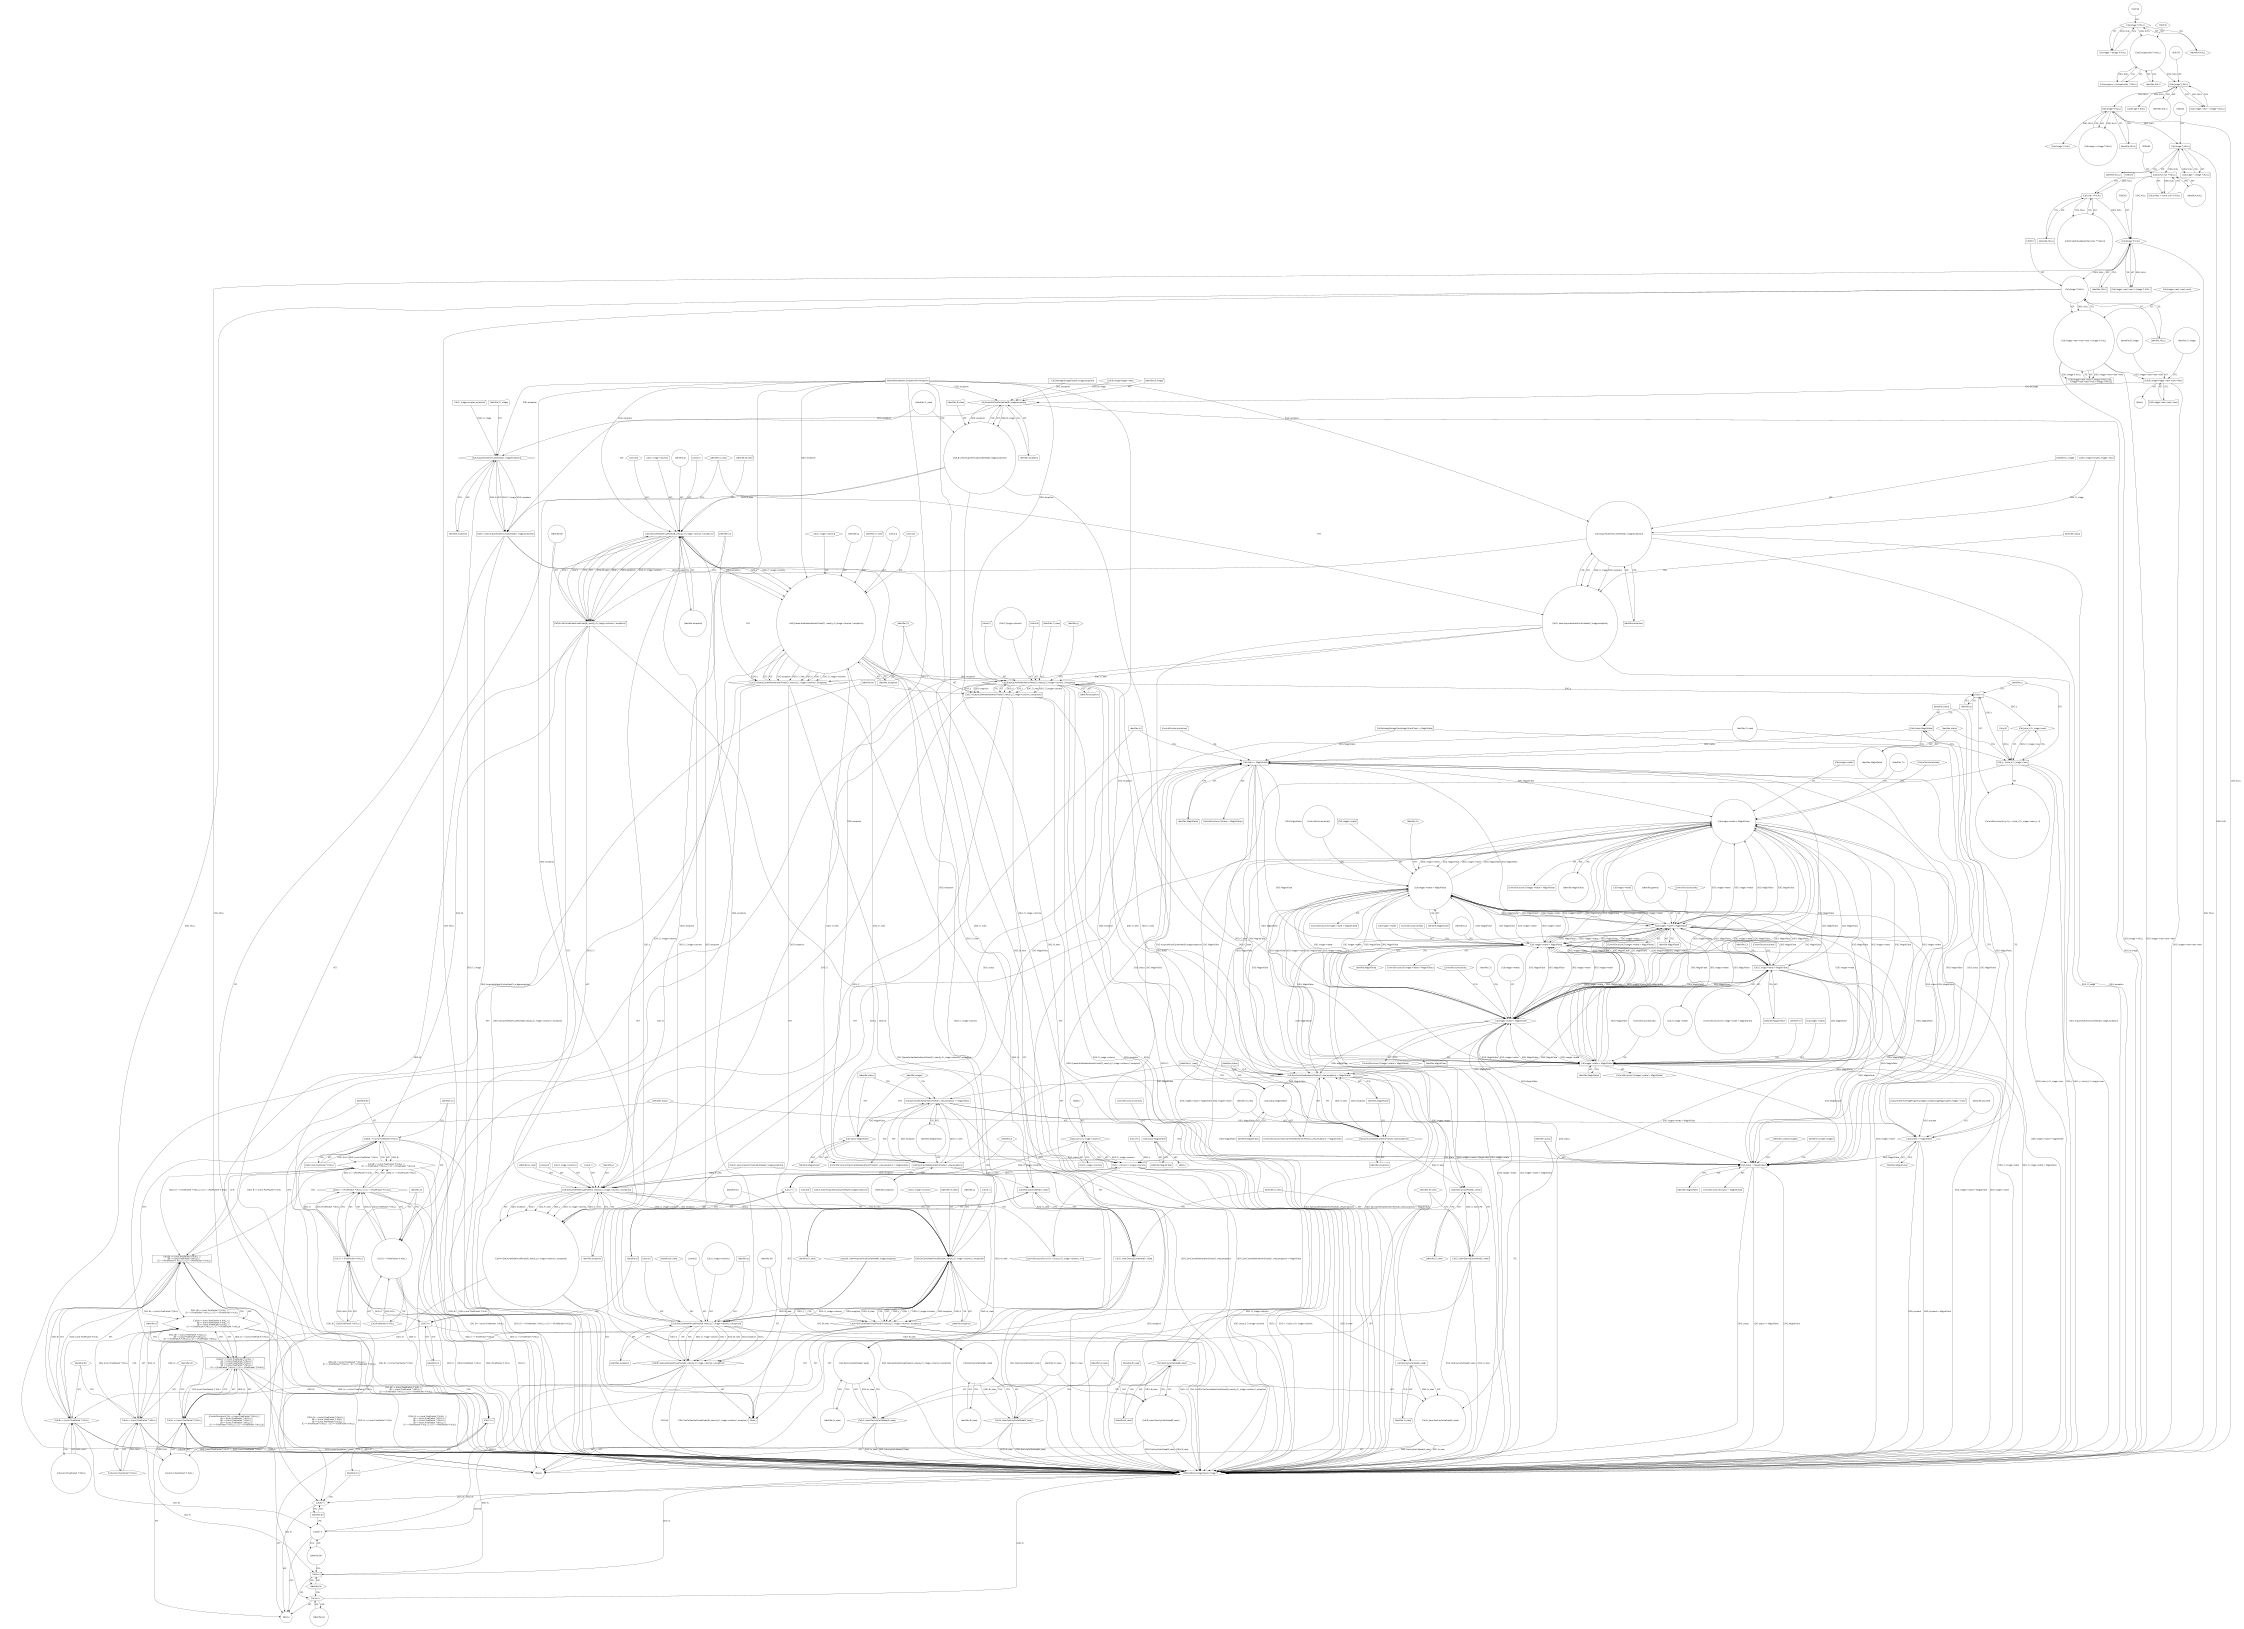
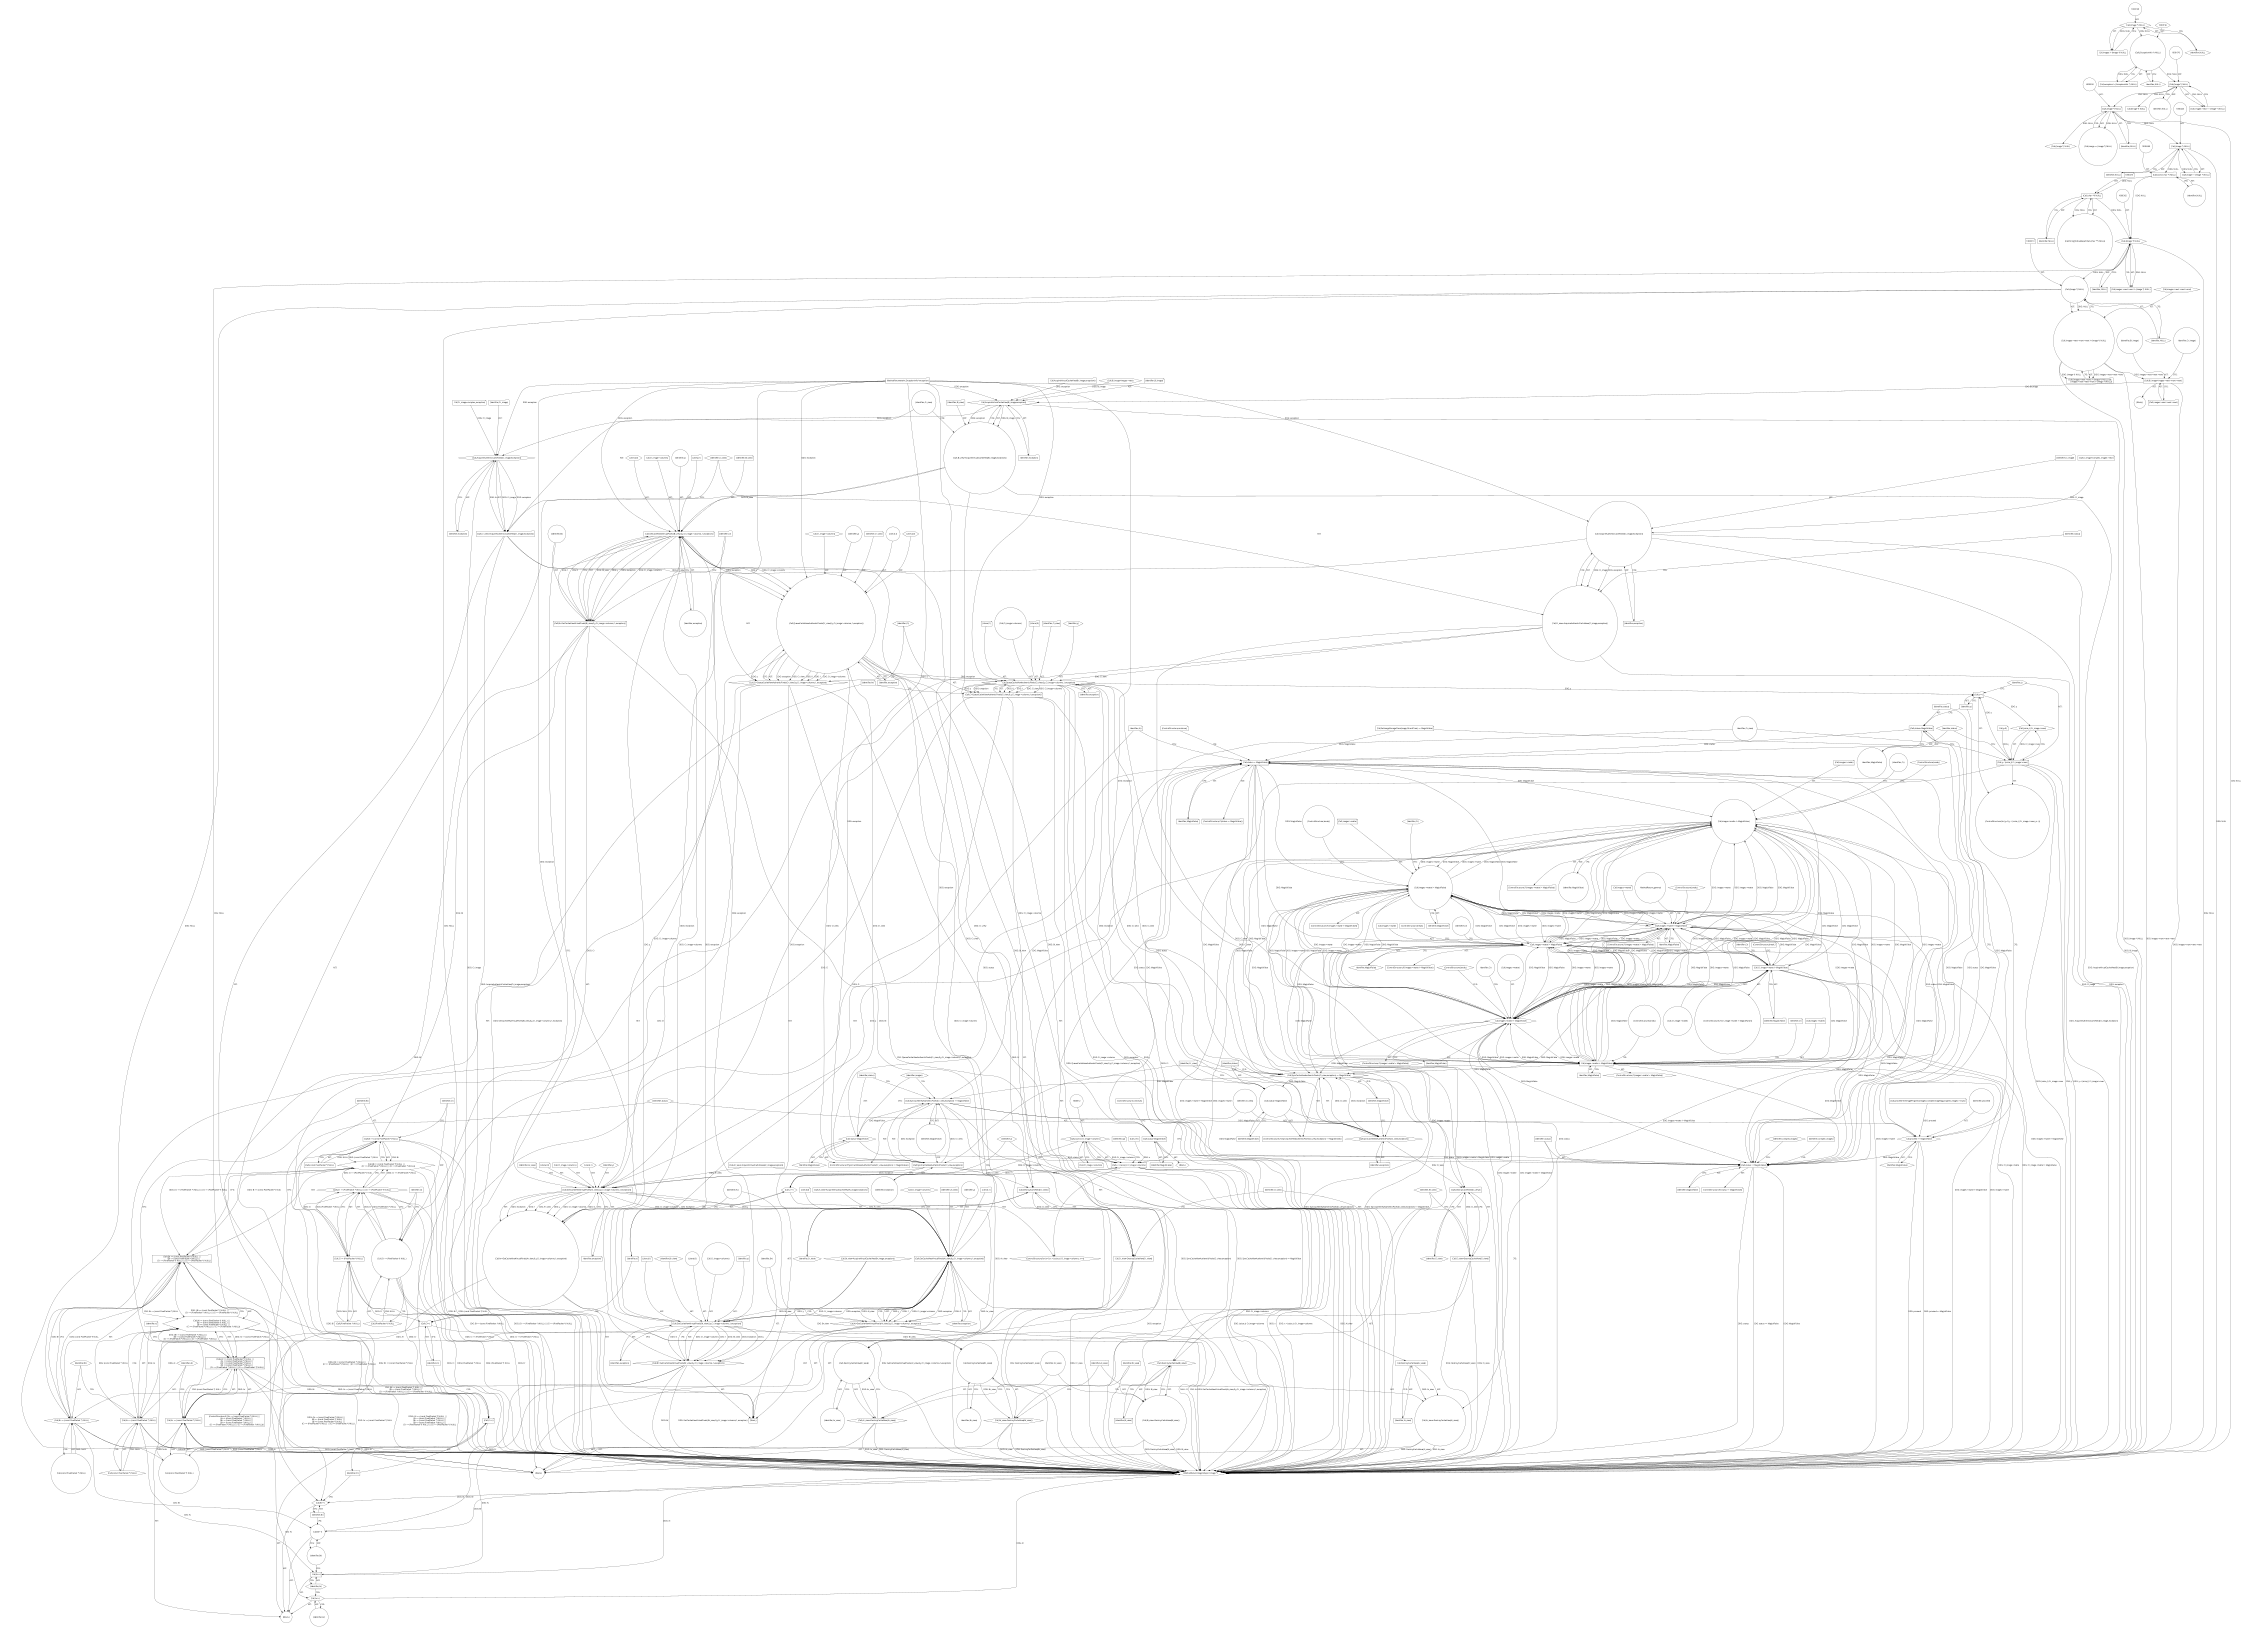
node "1000200": added
node "(Call,artifact != (const char *) NULL)": removed
node "(Call,SetImageStorageClass(Br_image,exception))": label "(Call,SetImageStorageClass(Br_image,exception))" -> "(Call,AcquireVirtualCacheView(Br_image,exception))"
node "(Identifier,gamma)": label "(Identifier,gamma)" -> "(MethodReturn,gamma)"
edge "(Call,Bi_view=AcquireVirtualCacheView(Bi_image,exception))" -> "(Call,DestroyCacheView(Ai_view))": now "(Call,Bi_view=AcquireVirtualCacheView(Bi_image,exception))" -> "(MethodReturn,MagickExport Image *)"
edge "(Call,Cr_image->matte != MagickFalse)" -> "(Call,Cr_image->matte)": reversed
node "(Identifier,op)": added
node "(Literal,Br_view=AcquireVirtualCacheView(Br_image,exception))": label "(Literal,Br_view=AcquireVirtualCacheView(Br_image,exception))" -> "(Call,Br_view=AcquireVirtualCacheView(Br_image,exception))"
